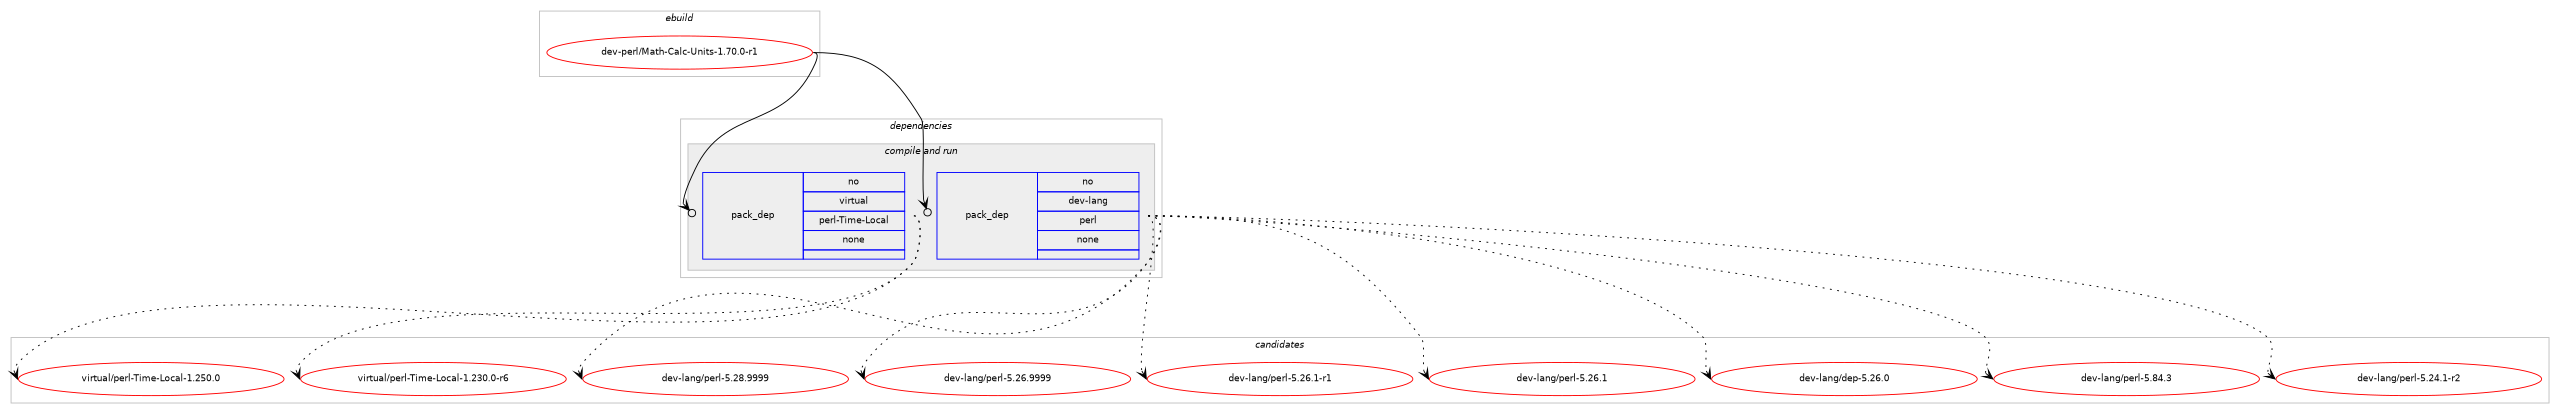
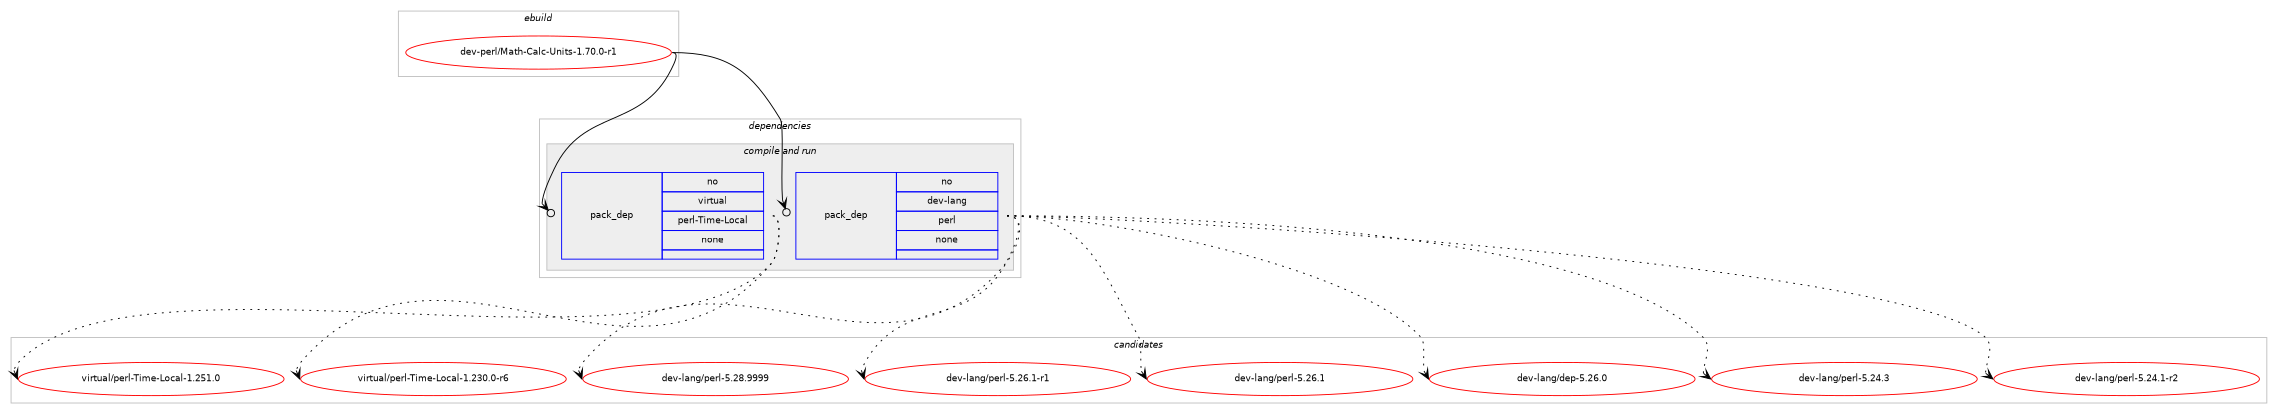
node "virtual/perl-Time-Local-1.250.0": label "virtual/perl-Time-Local-1.250.0" -> "virtual/perl-Time-Local-1.251.0"
node "dev-lang/perl-5.26.9999": removed
node "dev-lang/perl-5.84.3": label "dev-lang/perl-5.84.3" -> "dev-lang/perl-5.24.3"
